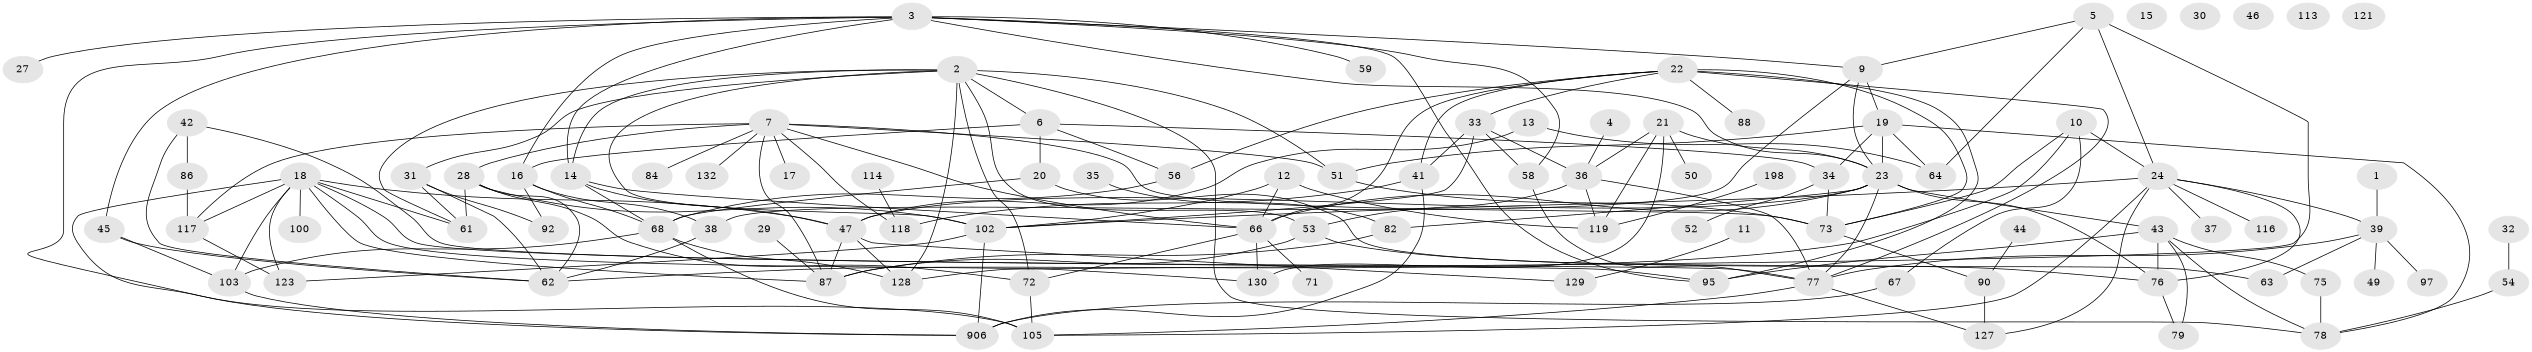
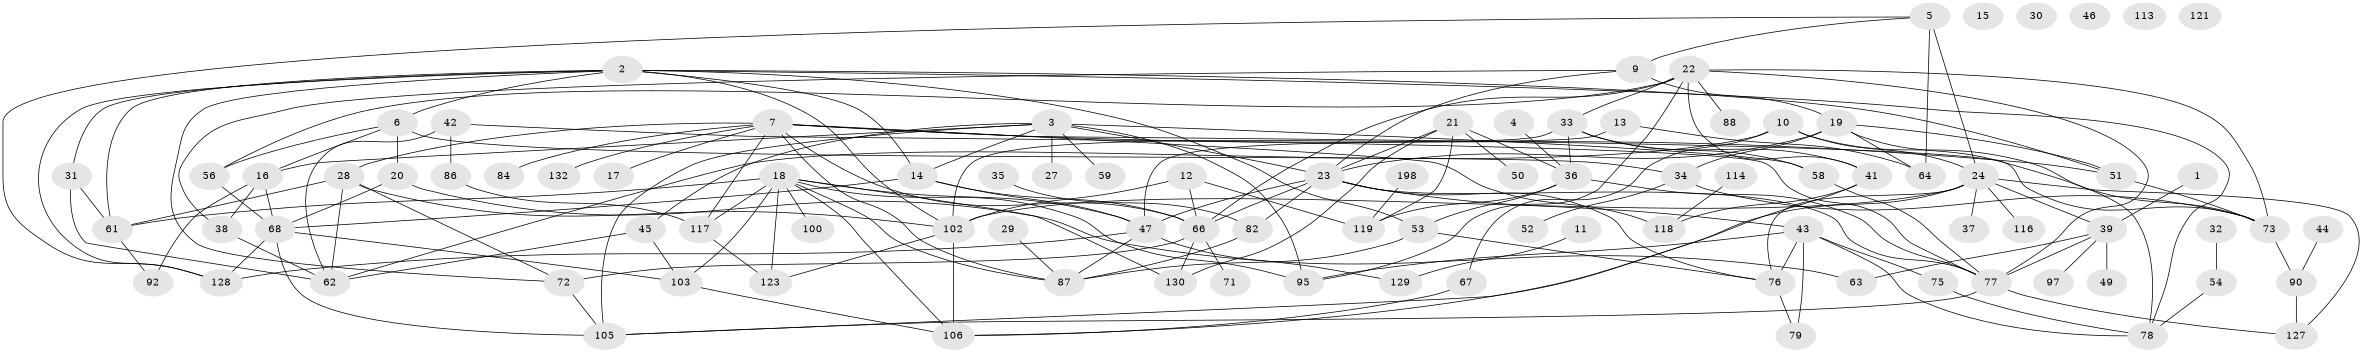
edge "3" -- "9": removed
edge "31" -- "92": now "61" -- "92"
node "906": label "906" -> "106"
